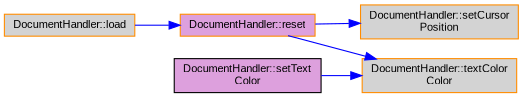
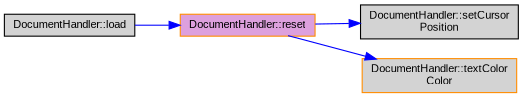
node "DocumentHandler::setCursor Position": color darkorange -> black
node "DocumentHandler::load": color darkorange -> black
node "DocumentHandler::setText Color": removed
